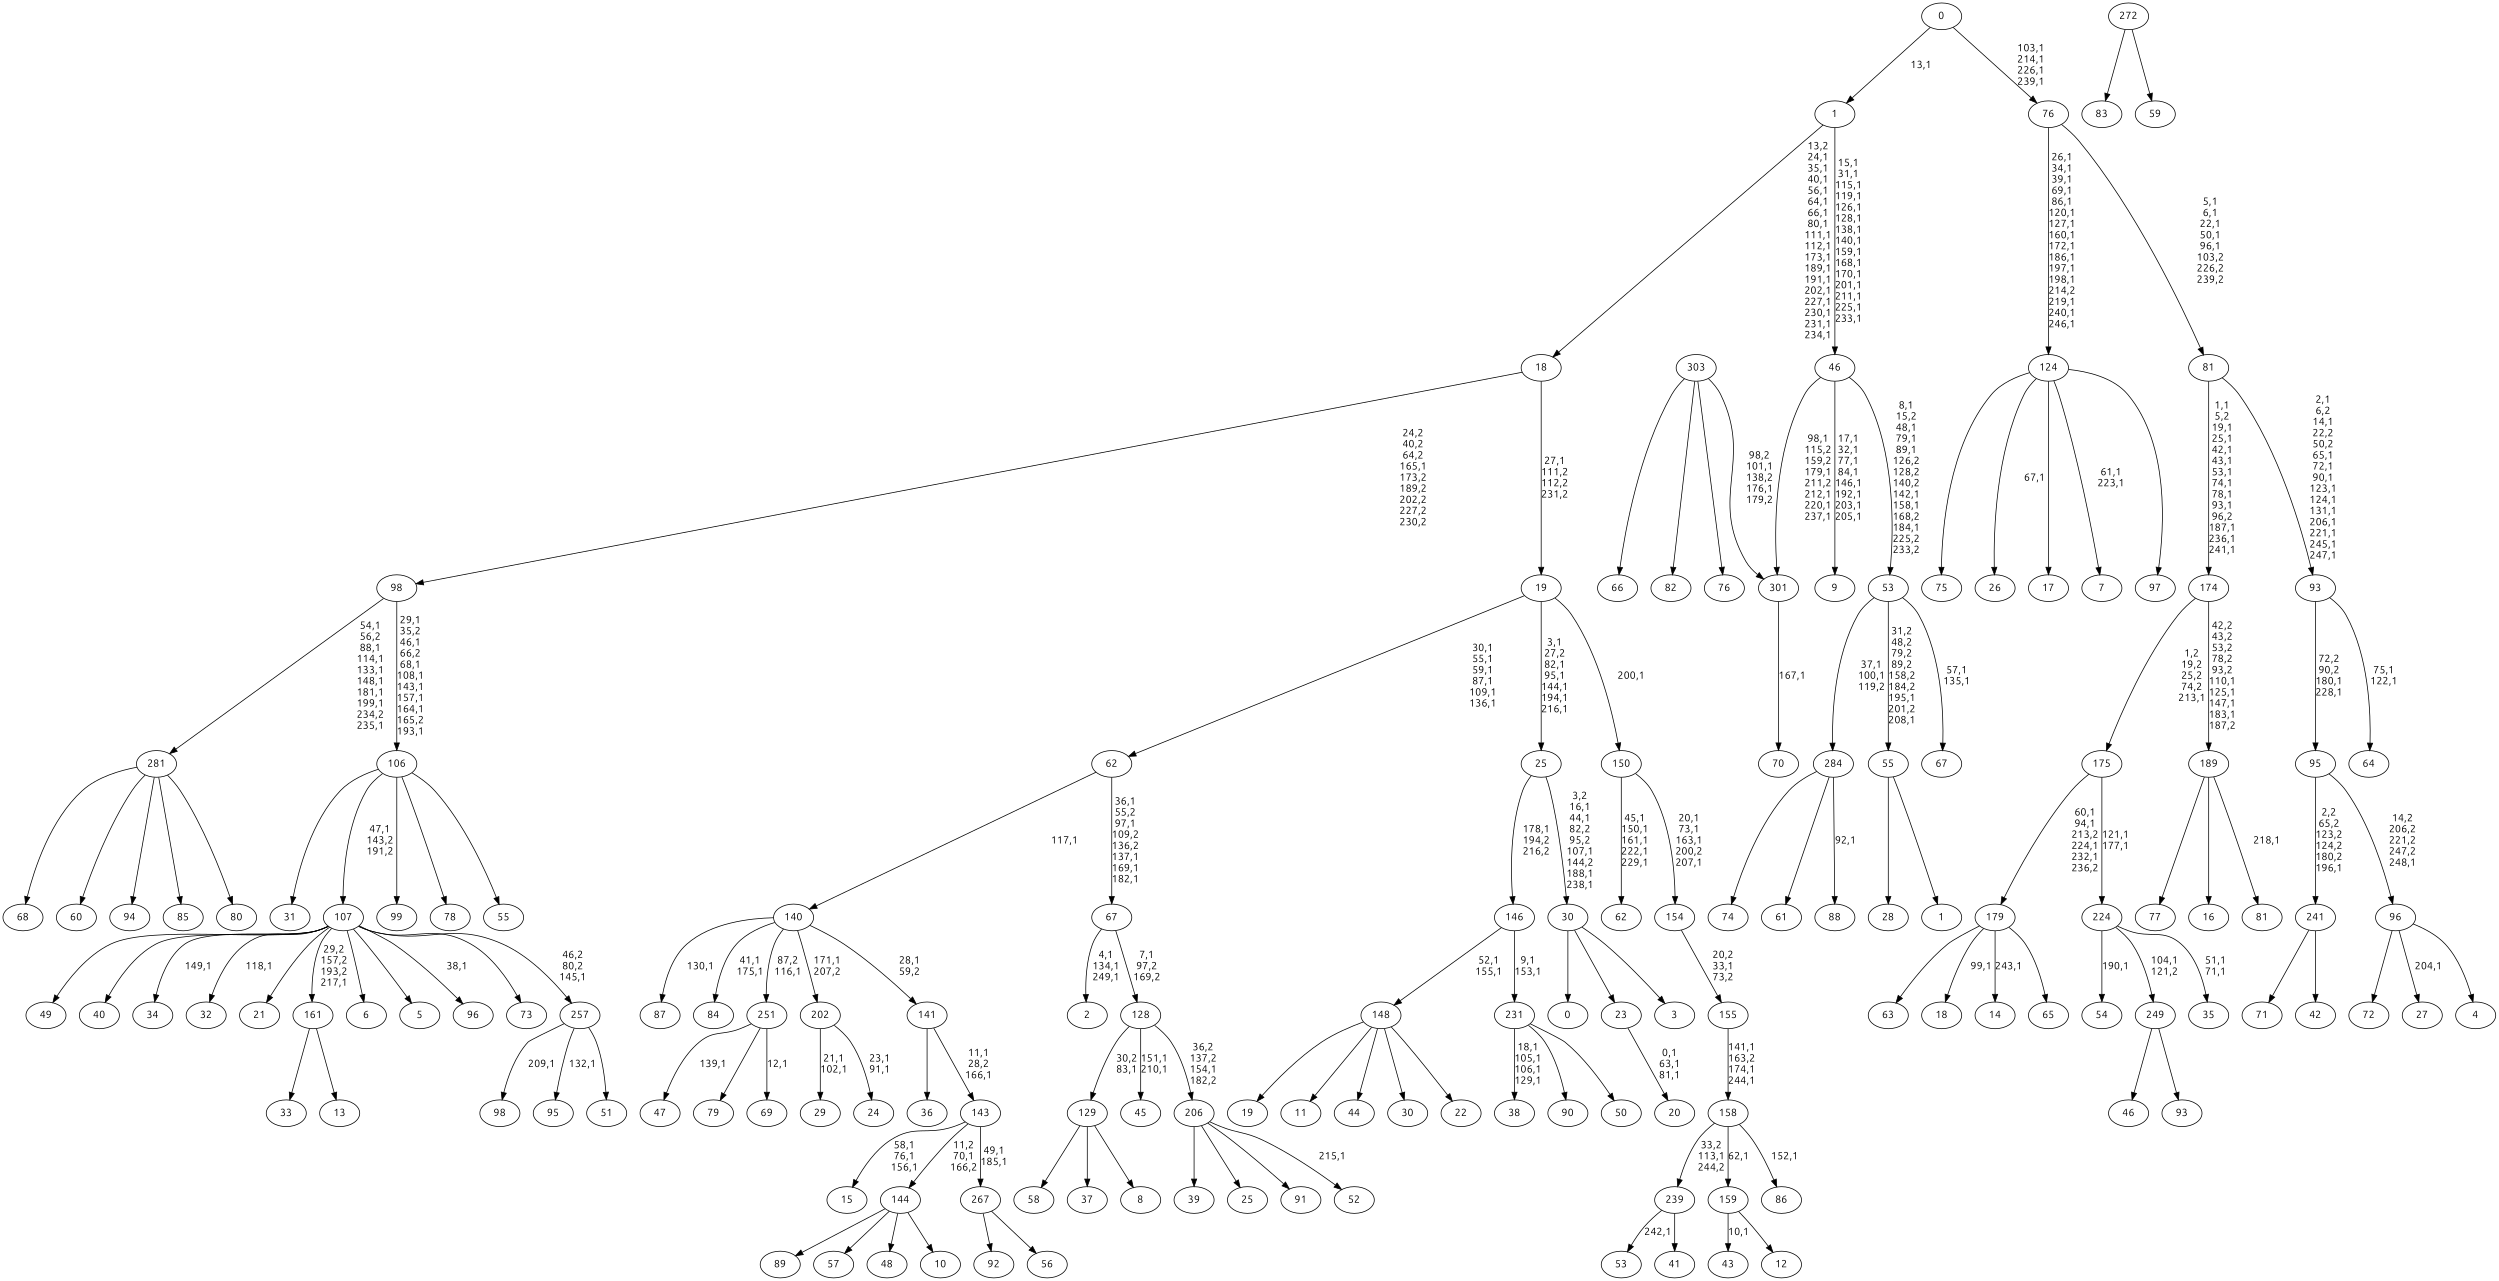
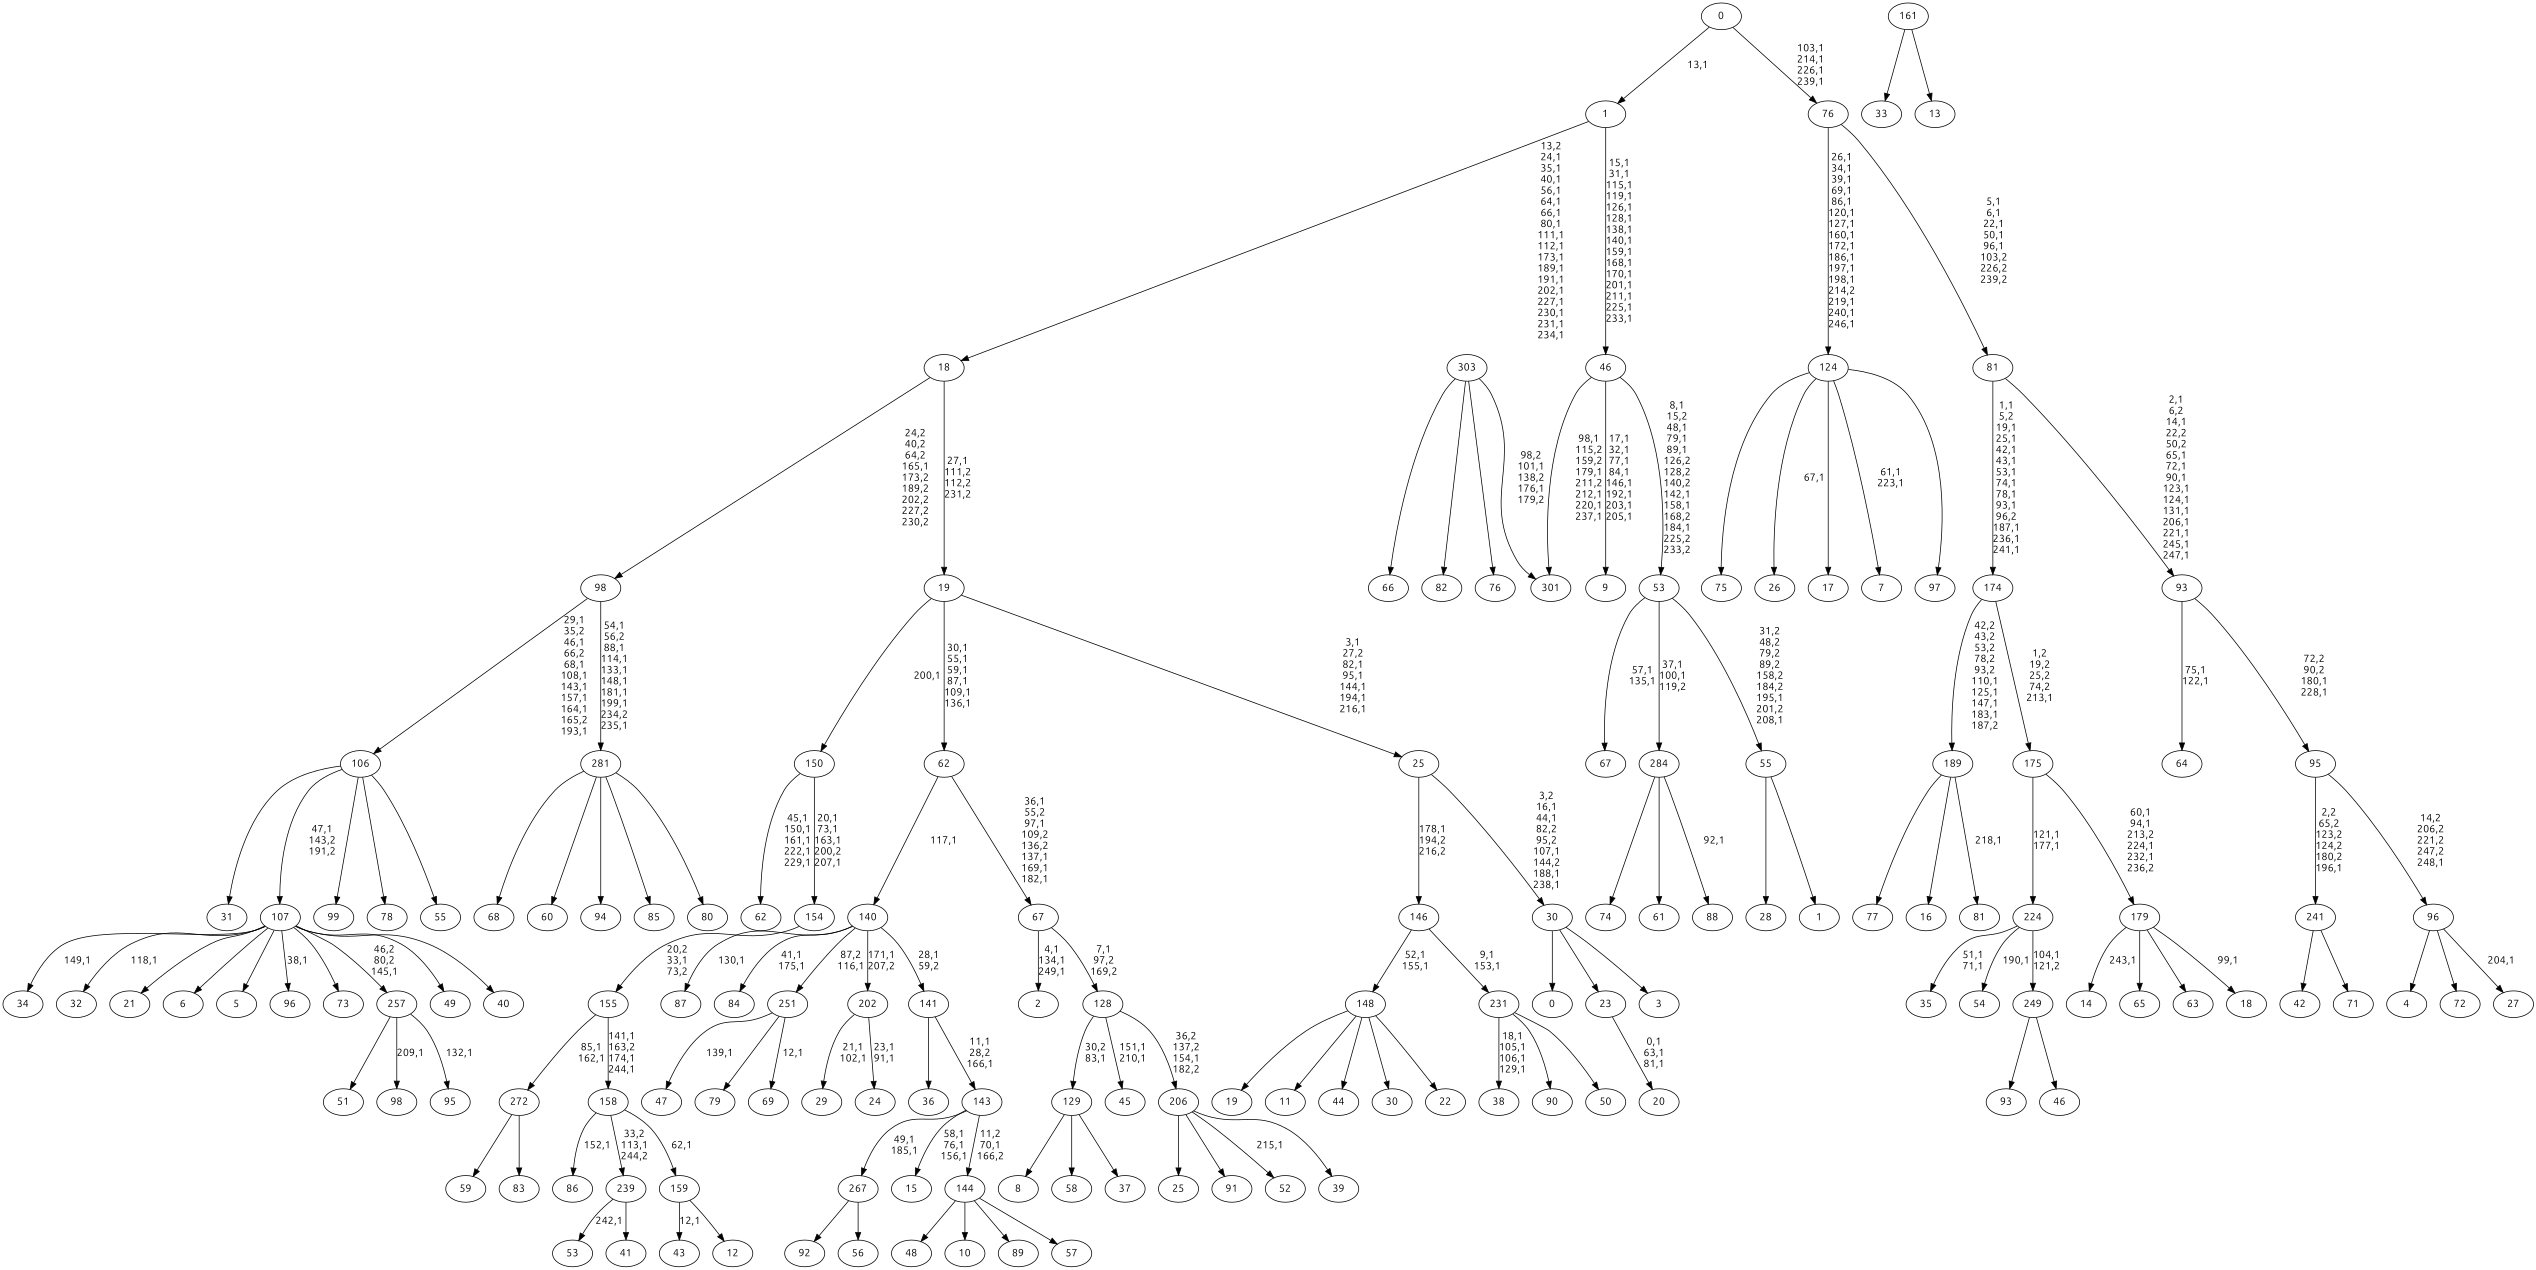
node "70": removed
edge "107" -> "161": removed, label "29,2 157,2 193,2 217,1"
edge "155" -> "272": added, label "85,1 162,1"
edge "159" -> "43": label "10,1" -> "12,1"
